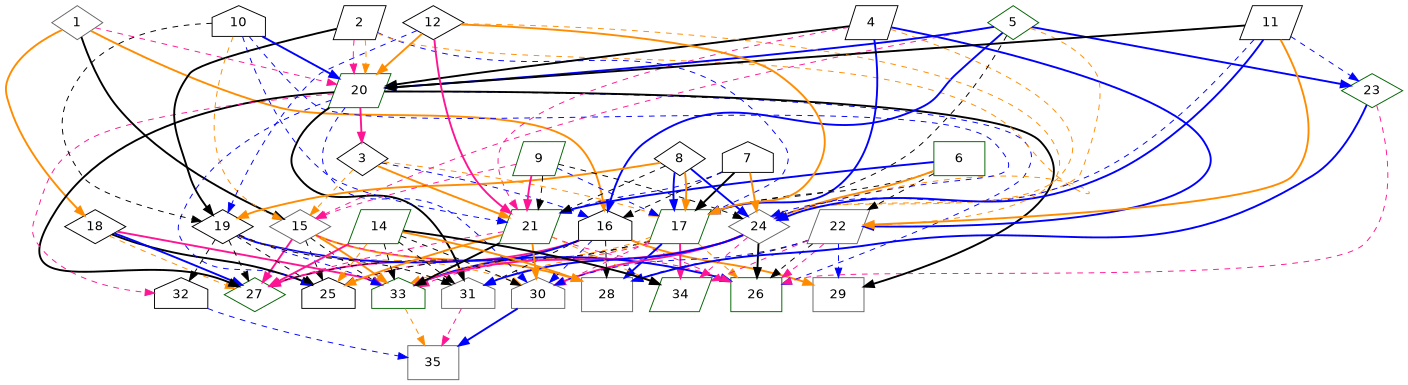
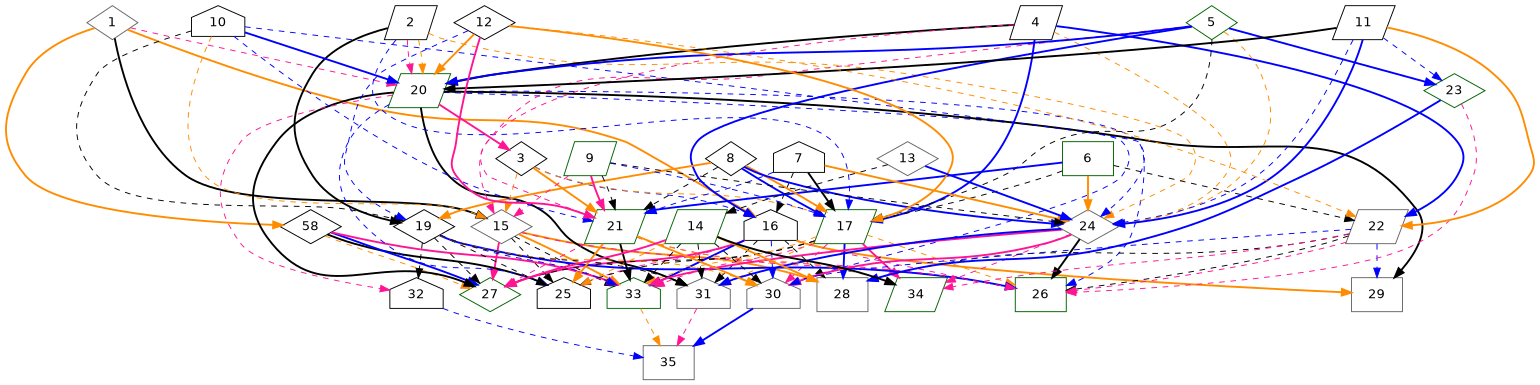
node "13": added
node "18": label "18" -> "58"
